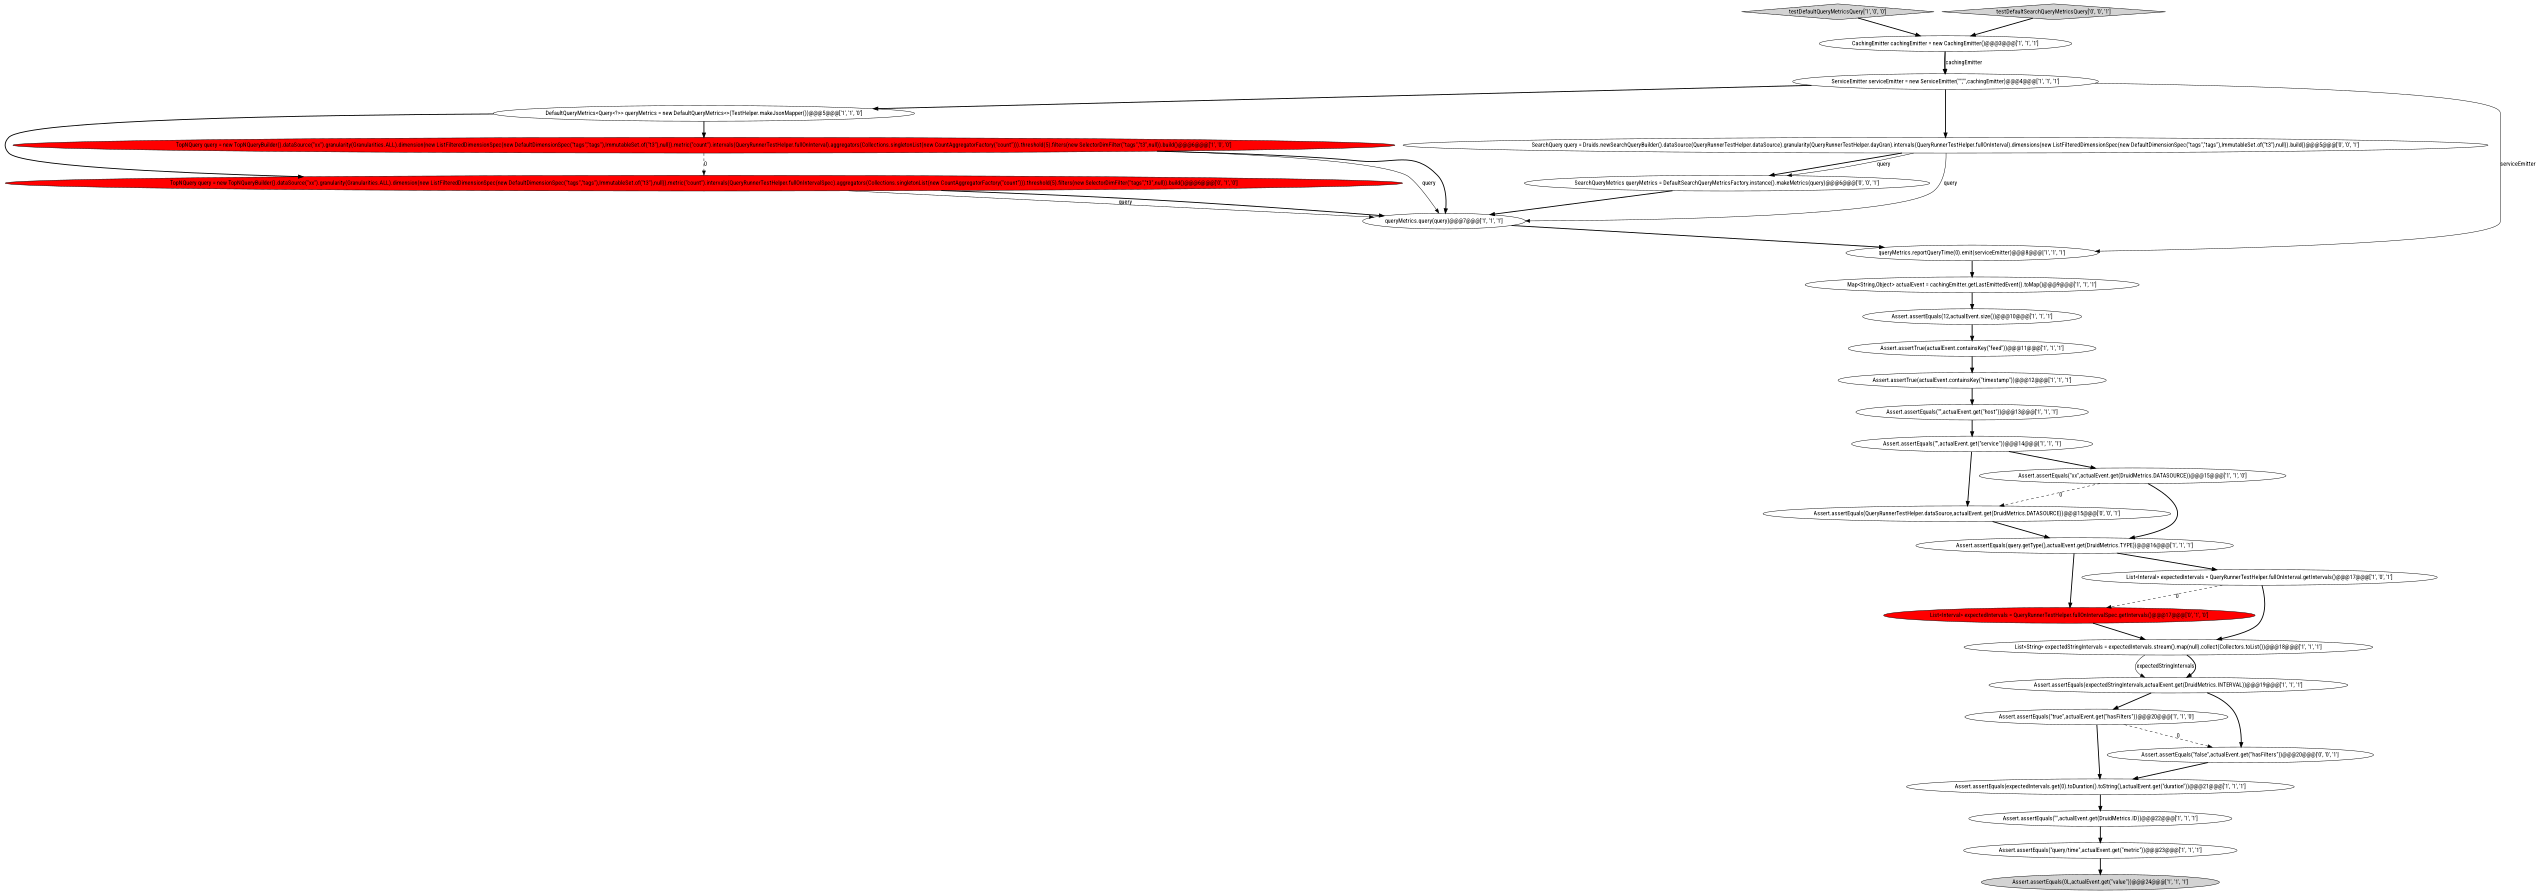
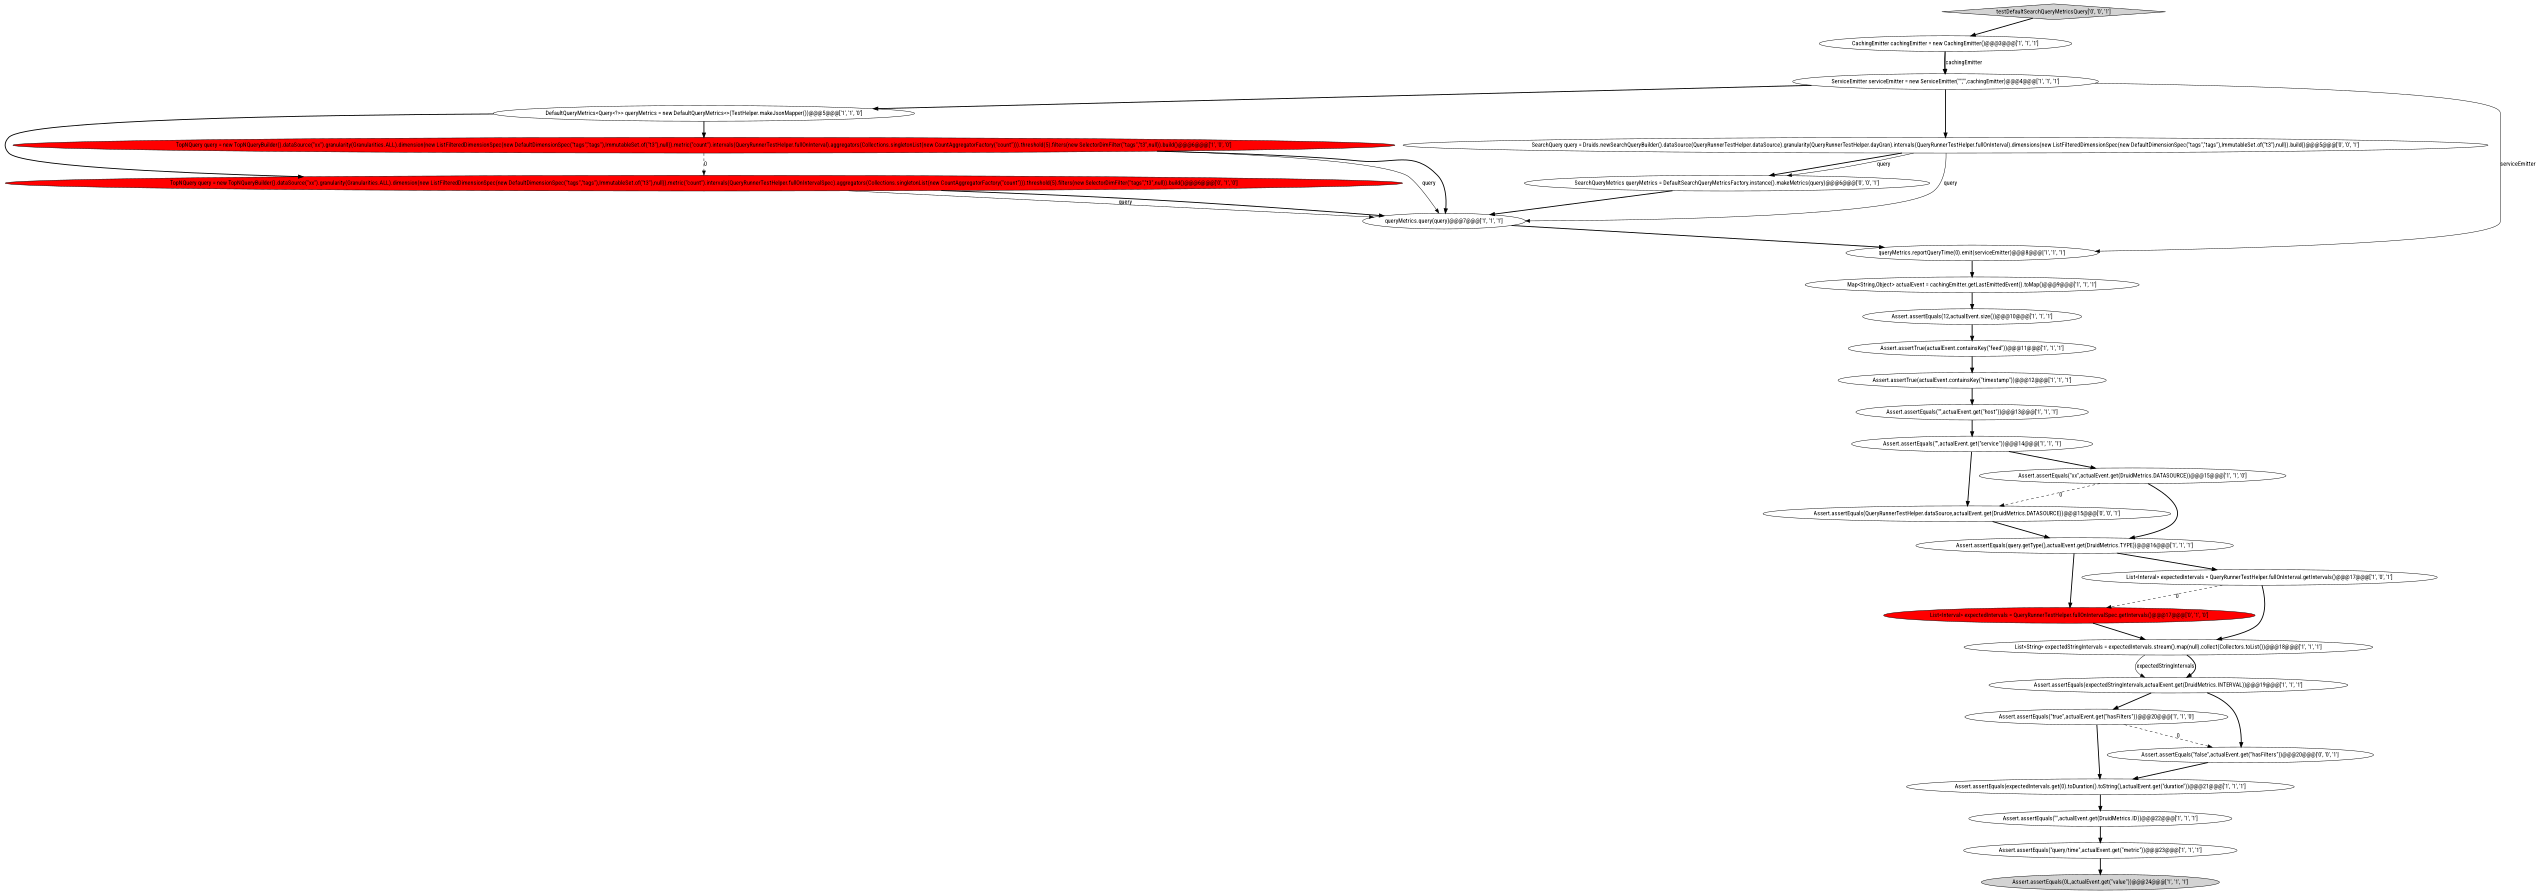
node "testDefaultQueryMetricsQuery['1', '0', '0']": removed
